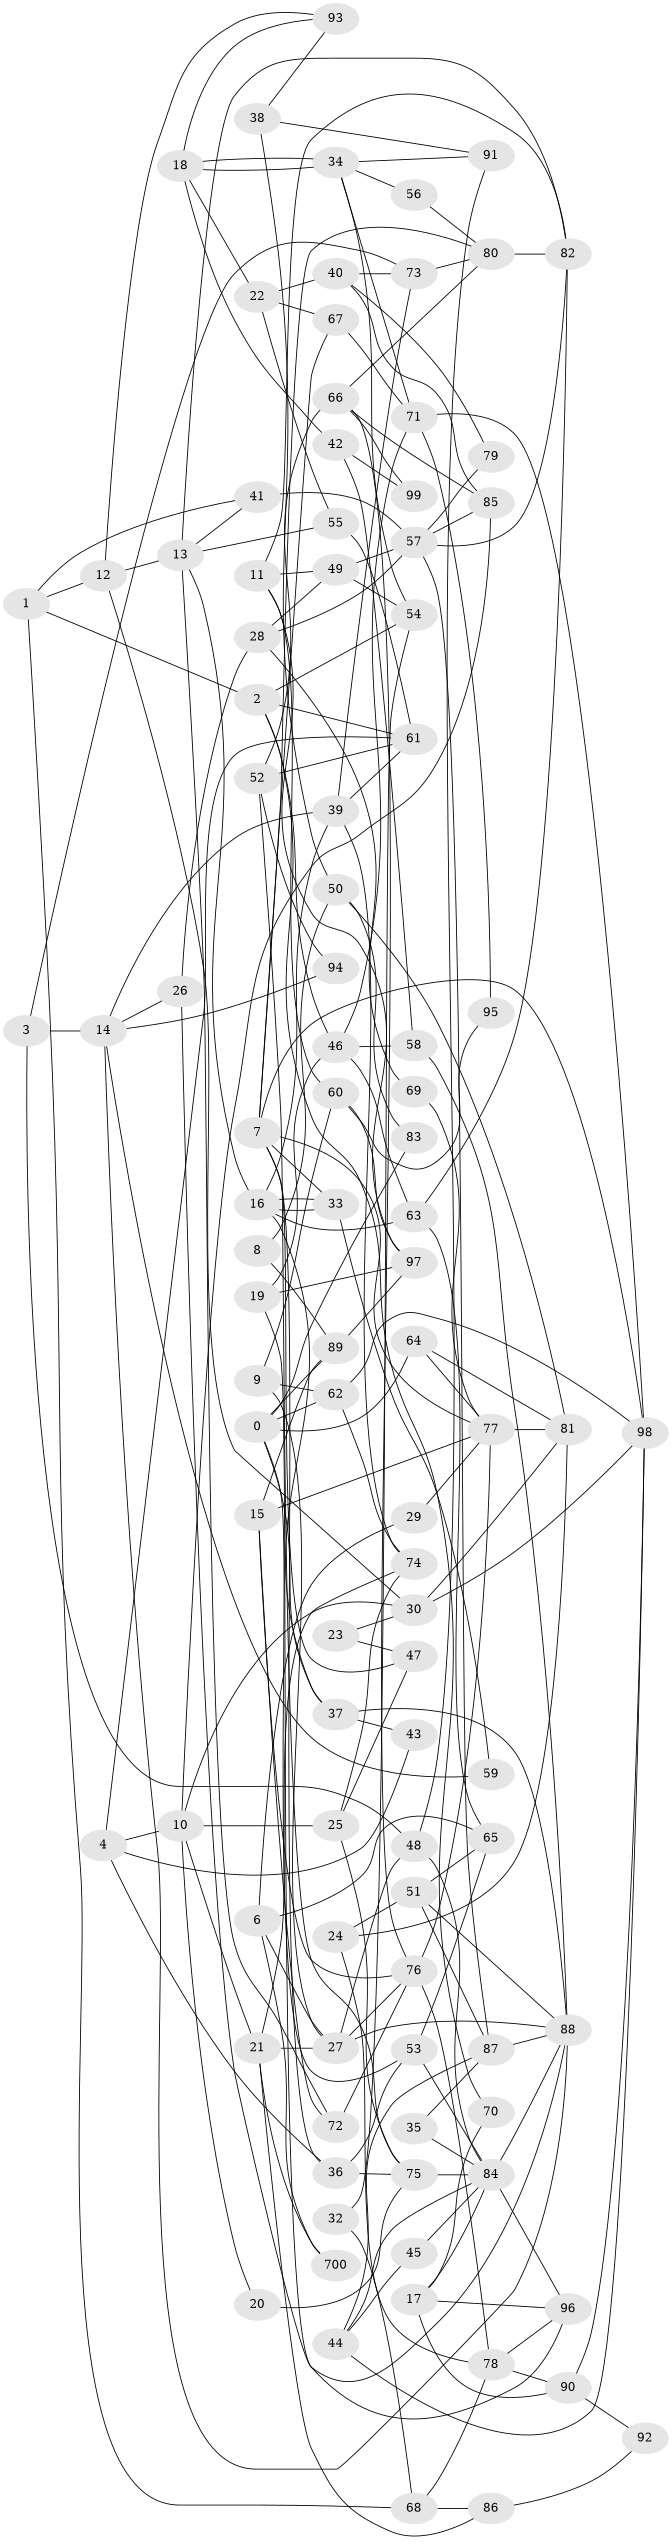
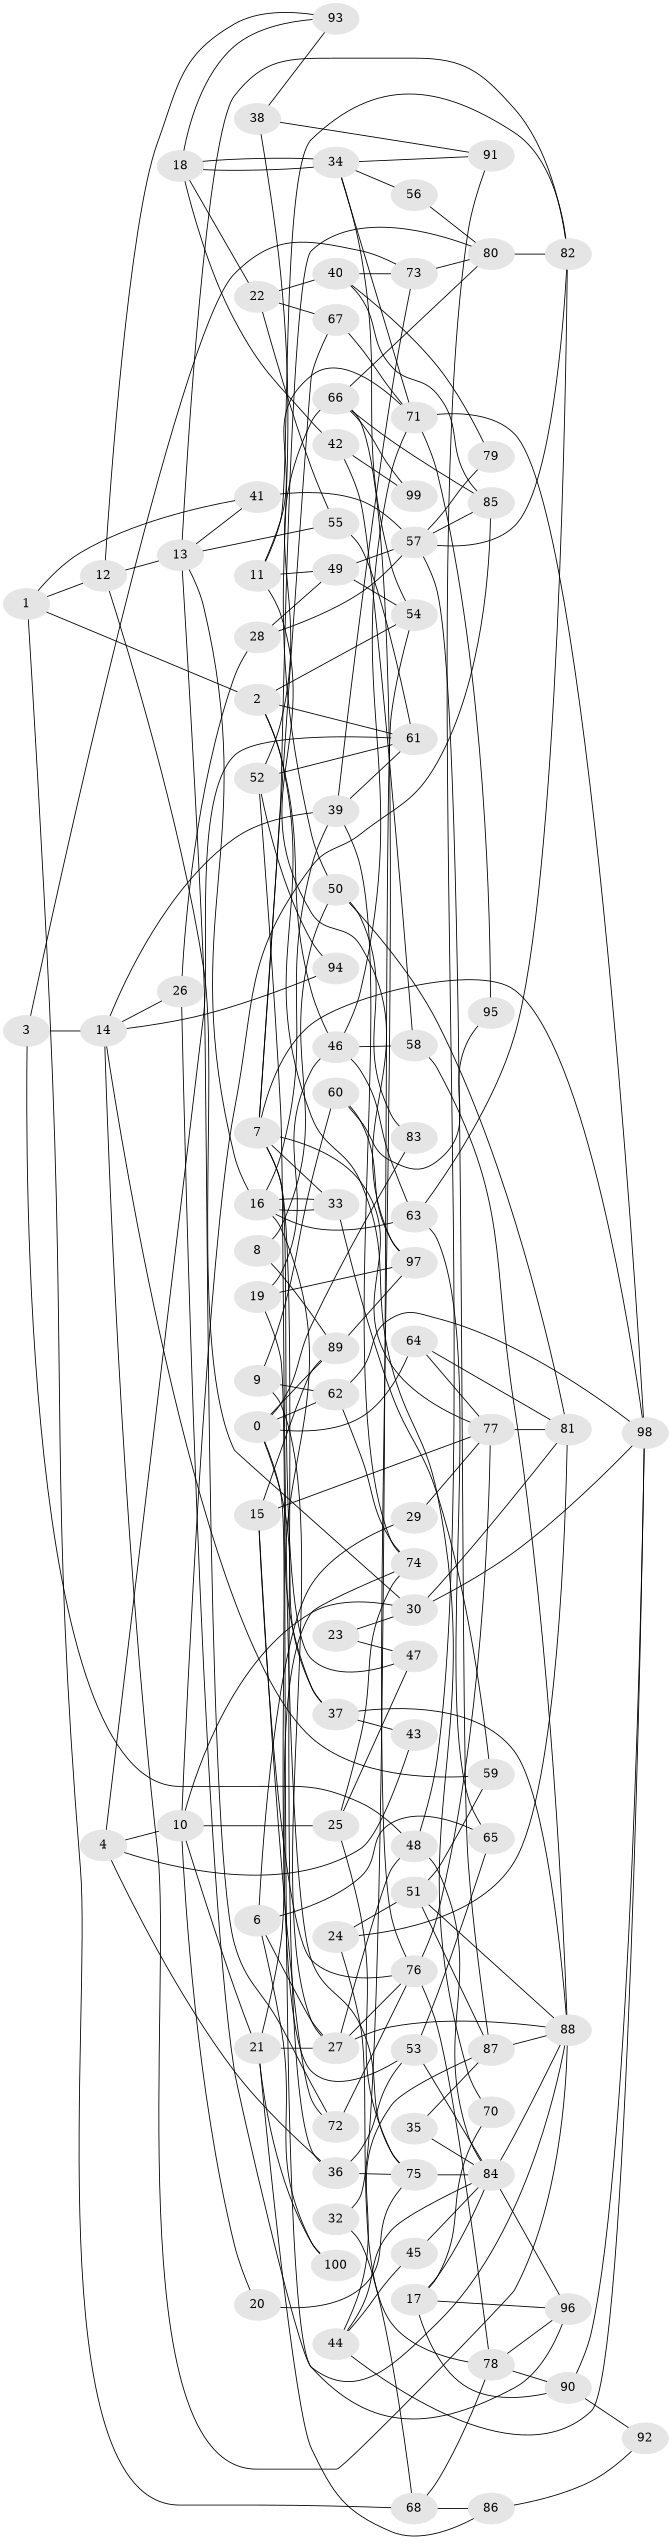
edge "11" -- "60": now "11" -- "71"
node "69": removed
edge "65" -- "51": now "59" -- "51"
node "700": label "700" -> "100"
